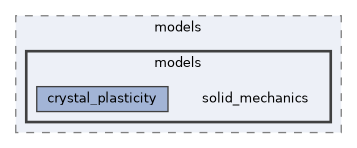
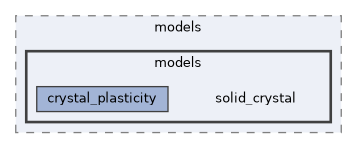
node "solid_mechanics": label "solid_mechanics" -> "solid_crystal"
